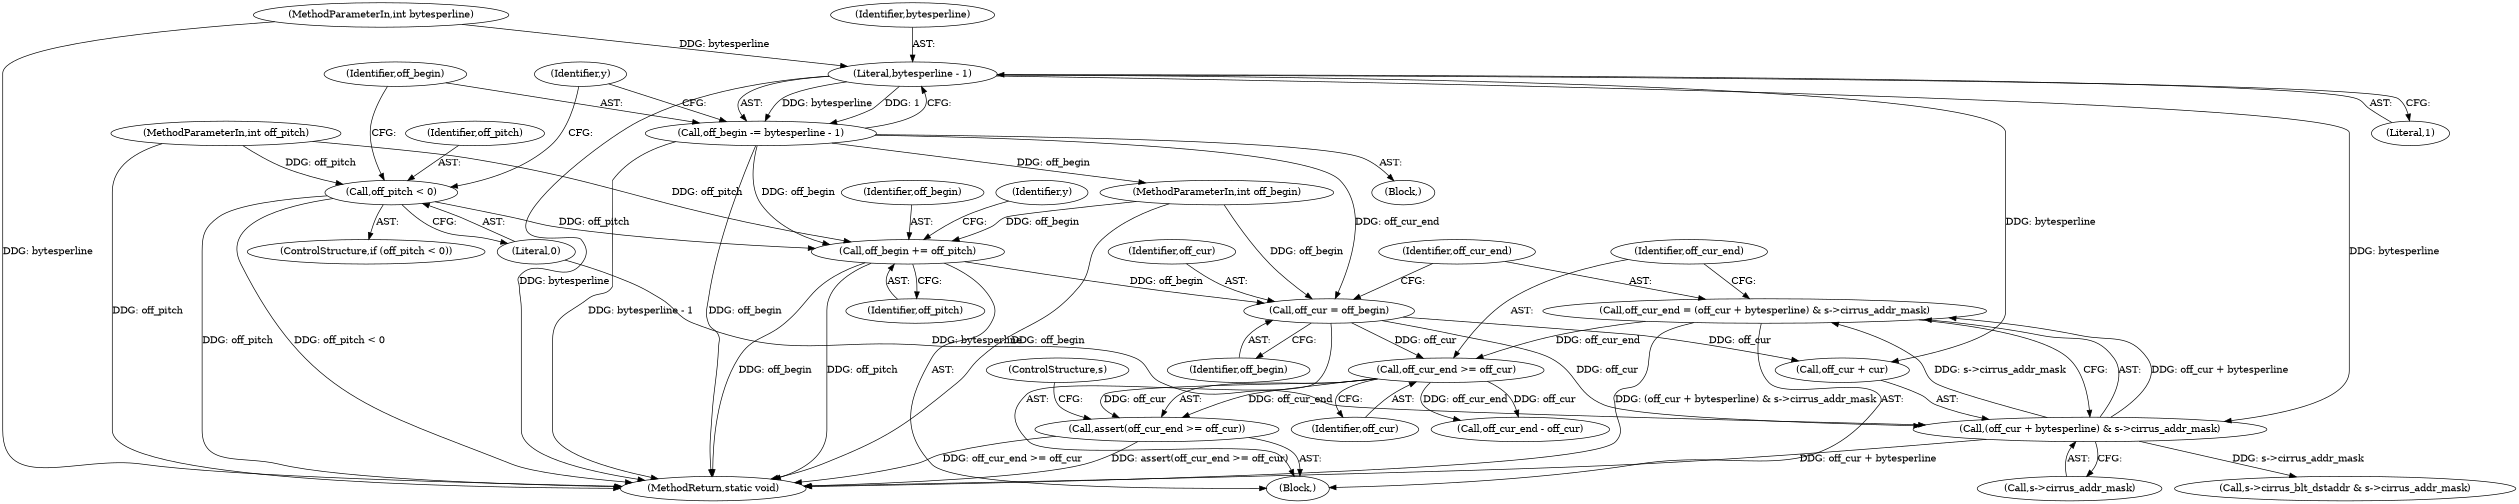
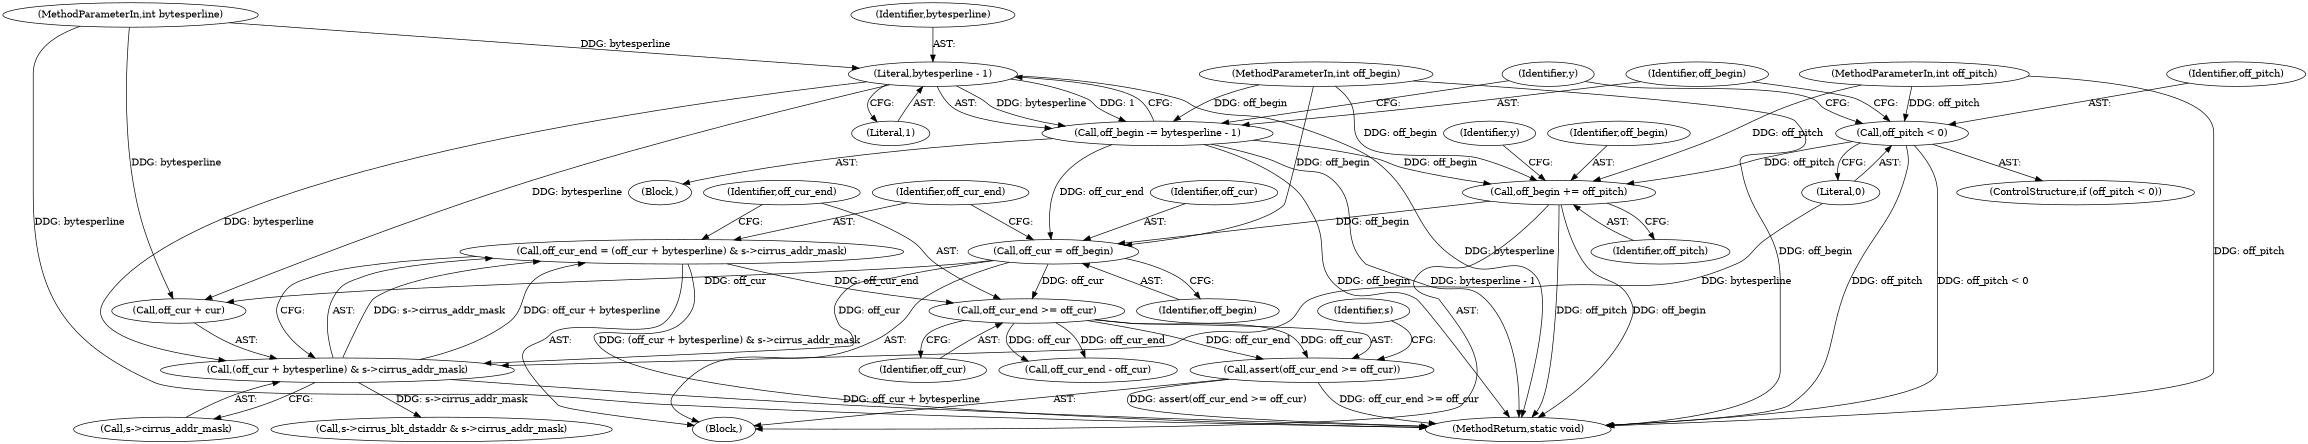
edge "(MethodParameterIn,int bytesperline)" -> "(Call,off_cur + cur)": added, label "DDG: bytesperline"
edge "(Call,off_begin -= bytesperline - 1)" -> "(MethodParameterIn,int off_begin)": reversed
node "(ControlStructure,s)": label "(ControlStructure,s)" -> "(Identifier,s)"
